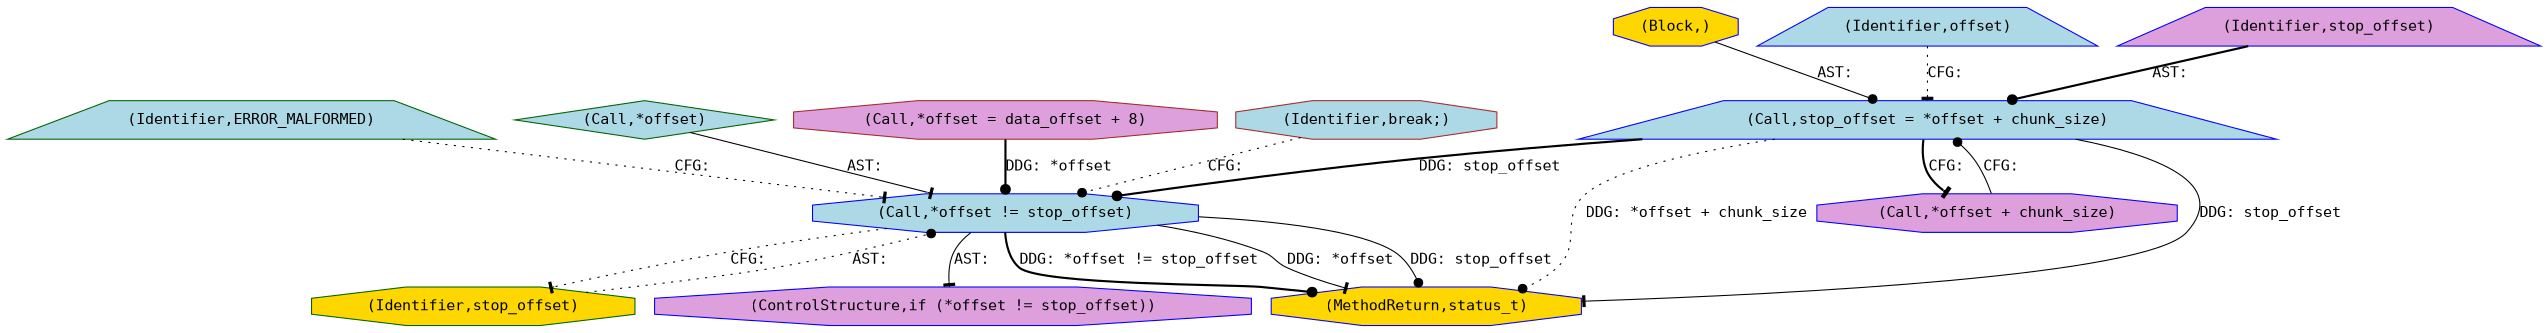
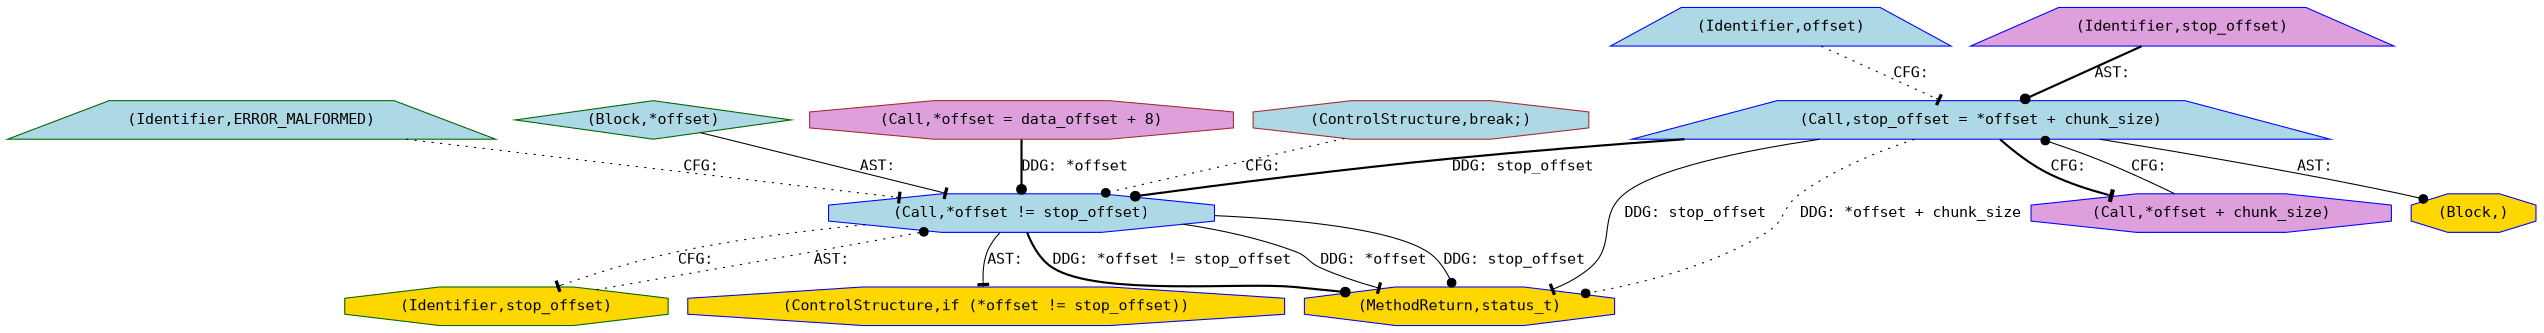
edge "(Block,)" -> "(Call,stop_offset = *offset + chunk_size)": reversed
node "(Call,*offset)": label "(Call,*offset)" -> "(Block,*offset)"
node "(Identifier,break;)": label "(Identifier,break;)" -> "(ControlStructure,break;)"
node "(ControlStructure,if (*offset != stop_offset))": fillcolor plum -> gold
